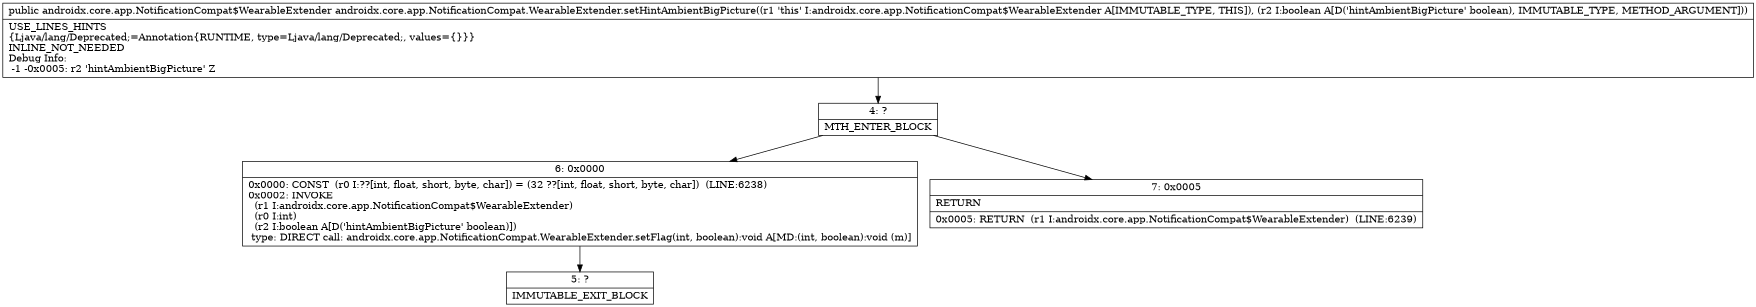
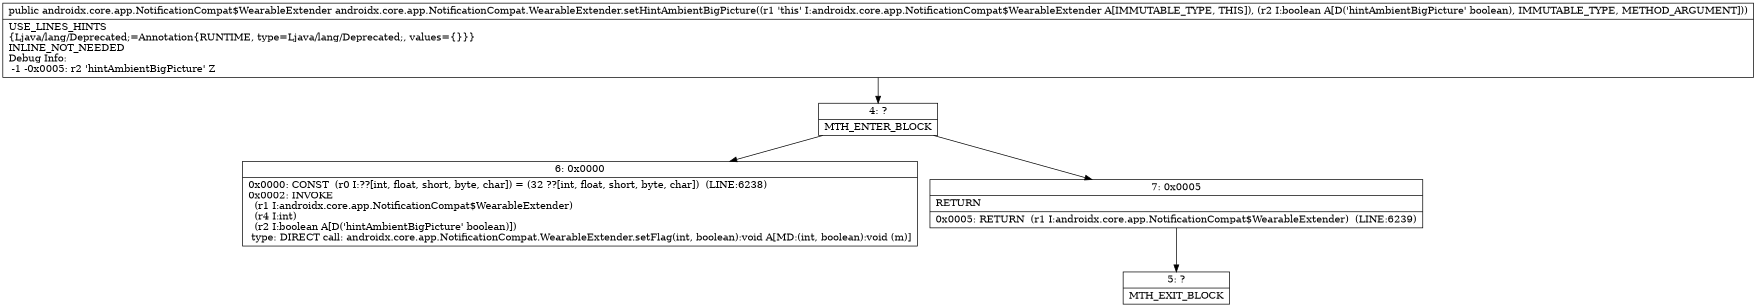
node "6: 0x0000": text "(r0 I:int)" -> "(r4 I:int)"
edge "6: 0x0000" -> "5: ?": now "7: 0x0005" -> "5: ?"
node "5: ?": text "IMMUTABLE_EXIT_BLOCK" -> "MTH_EXIT_BLOCK"
